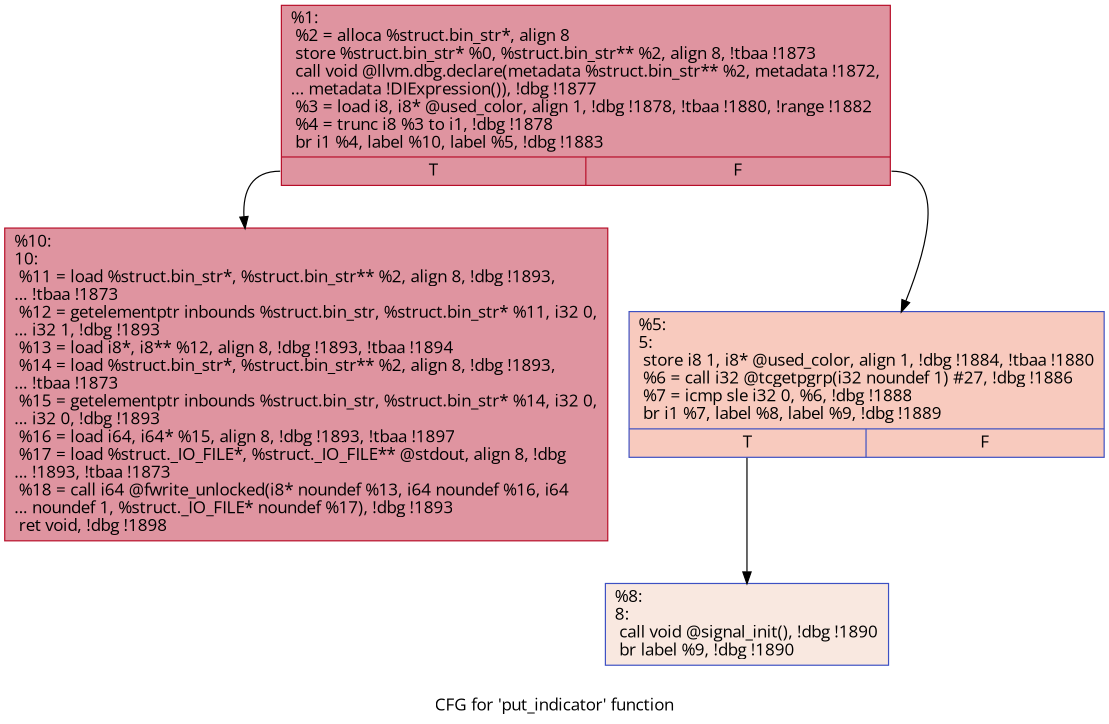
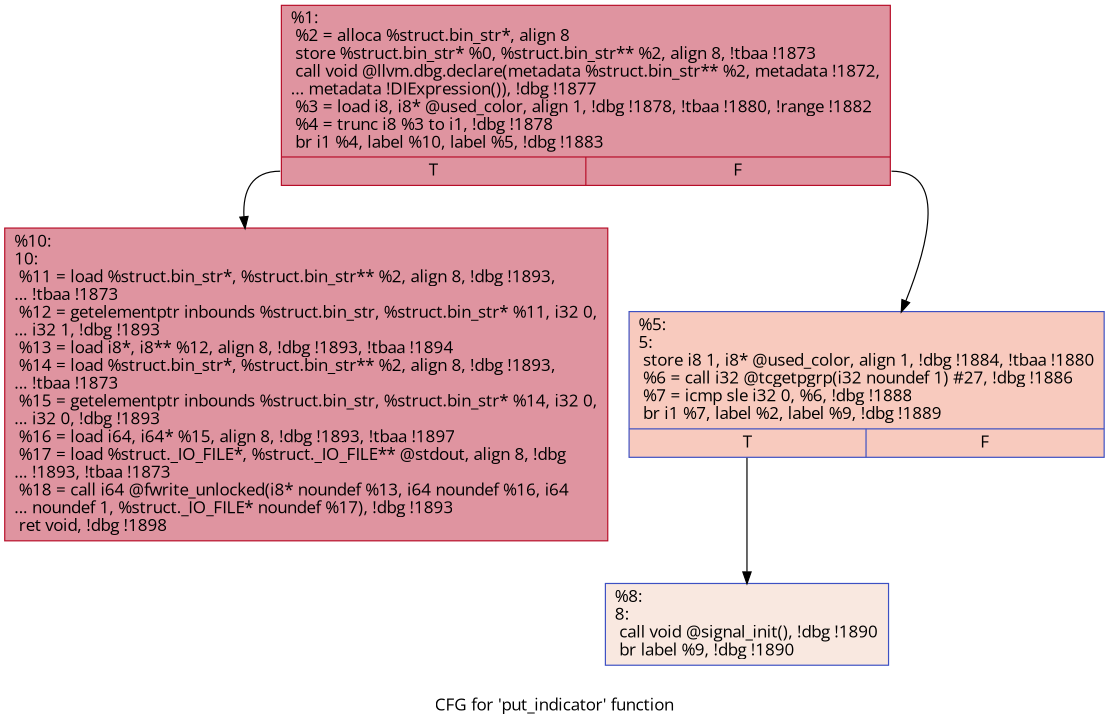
node "%5:": text "br i1 %7, label %8, label %9, !dbg !1889" -> "br i1 %7, label %2, label %9, !dbg !1889"
